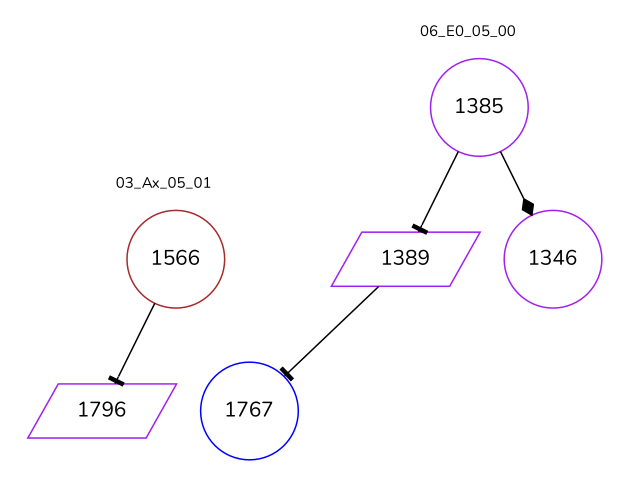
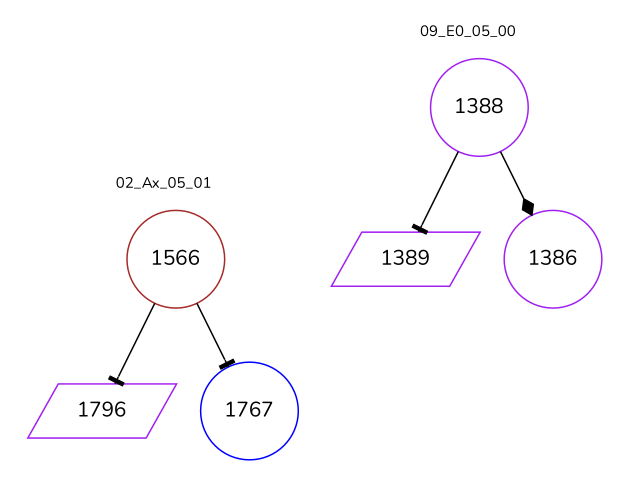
cluster "06_E0_05_00": label "06_E0_05_00" -> "09_E0_05_00"
node "1385": label "1385" -> "1388"
cluster "03_Ax_05_01": label "03_Ax_05_01" -> "02_Ax_05_01"
node "1346": label "1346" -> "1386"
edge "1389" -> "1767": now "1566" -> "1767"
